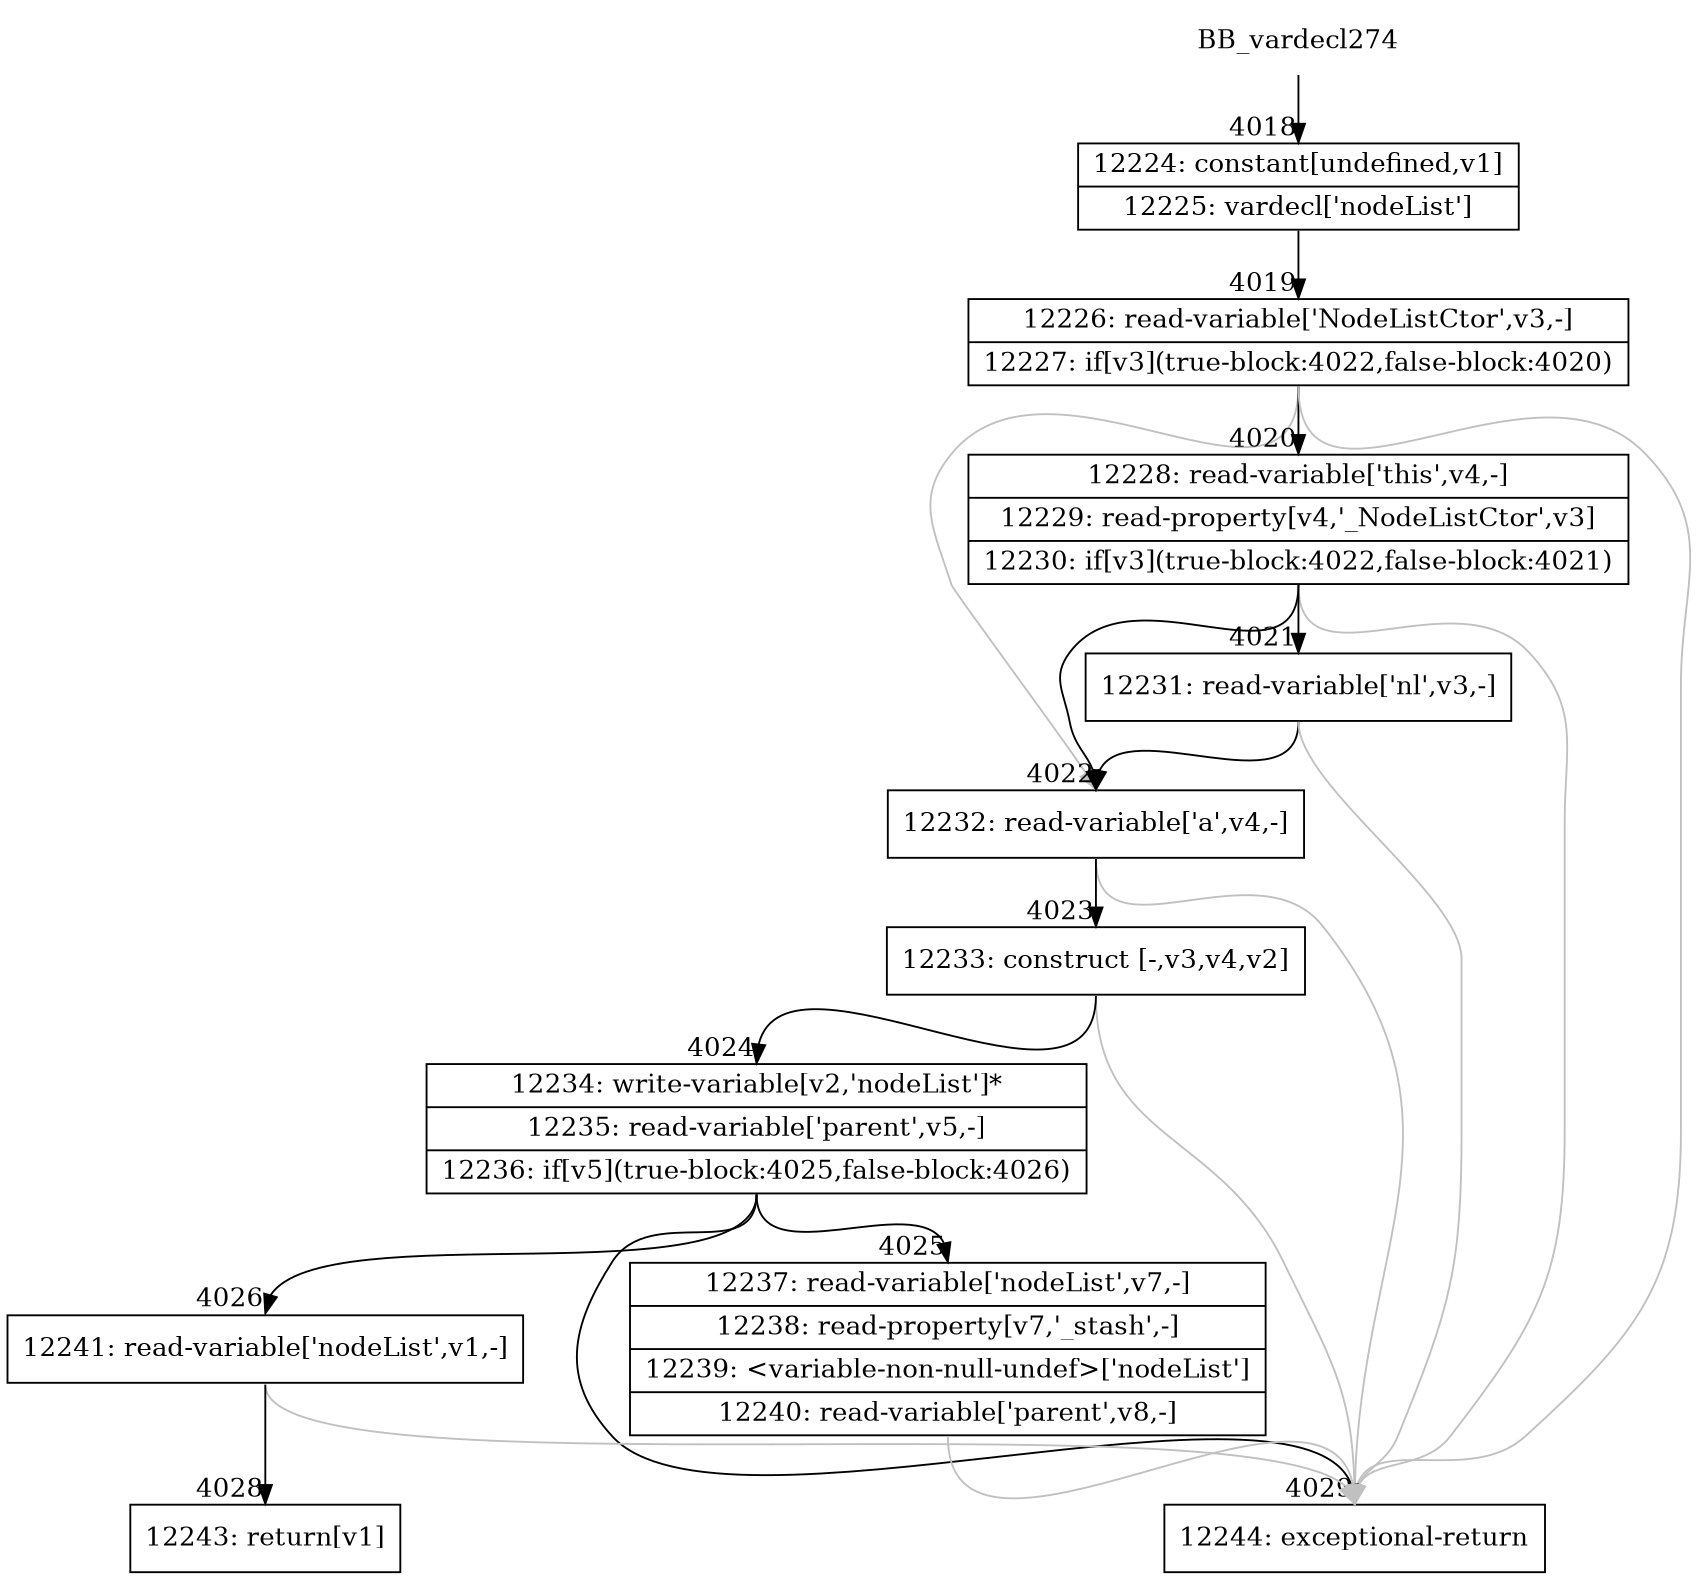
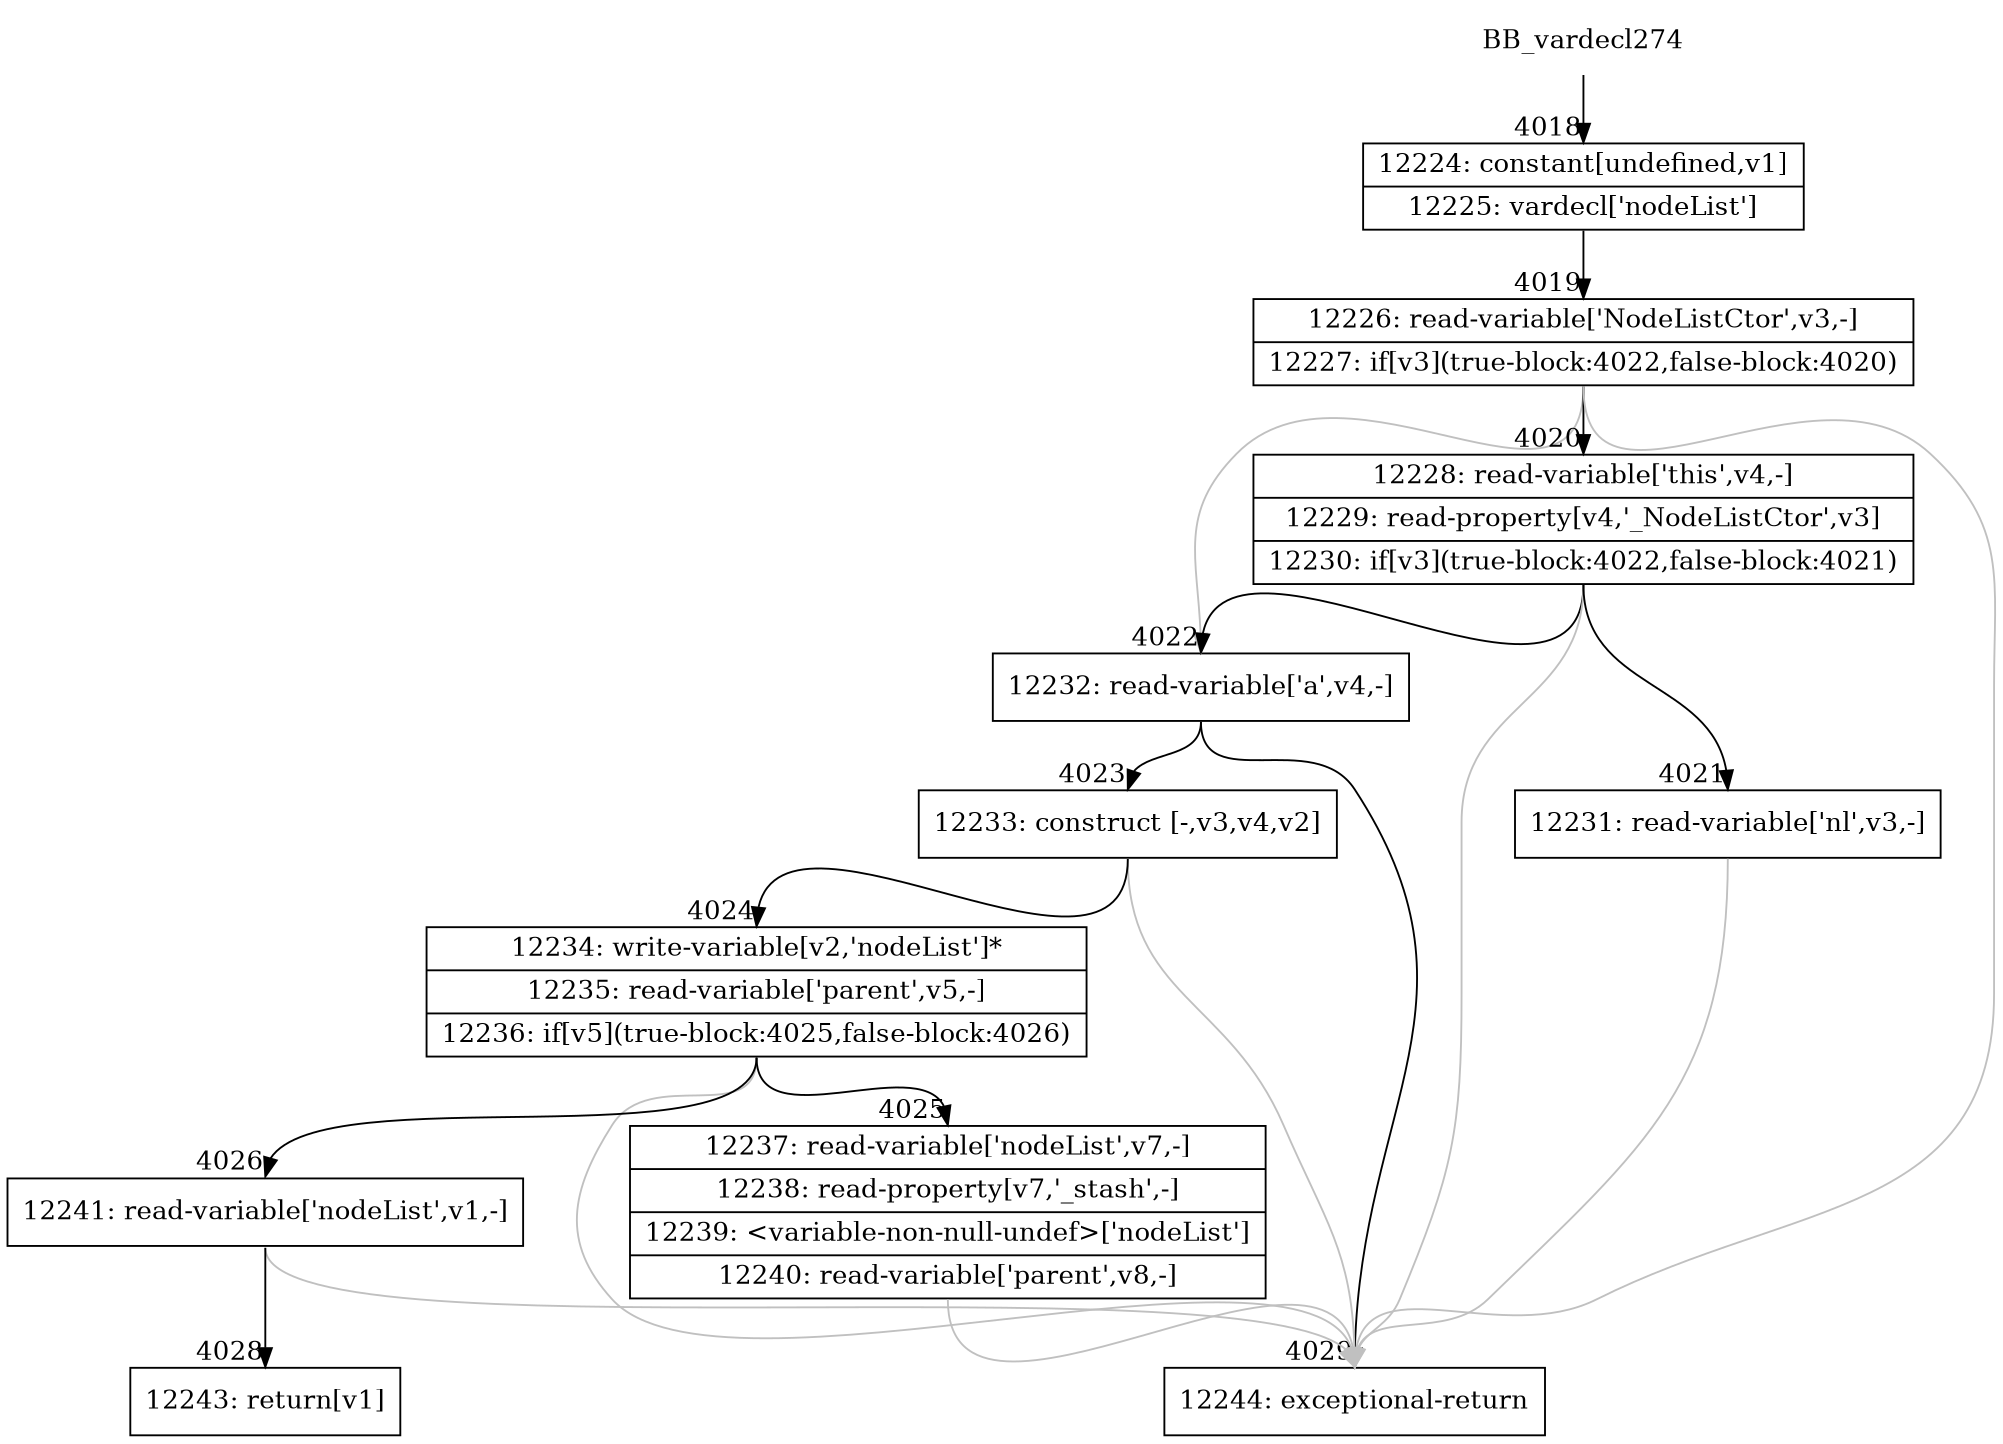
edge "12231: read-variable['nl',v3,-]" -> "12232: read-variable['a',v4,-]": removed
edge "12232: read-variable['a',v4,-]" -> "12244: exceptional-return": color gray -> black
edge "12234: write-variable[v2,'nodeList']*" -> "12244: exceptional-return": color black -> gray
